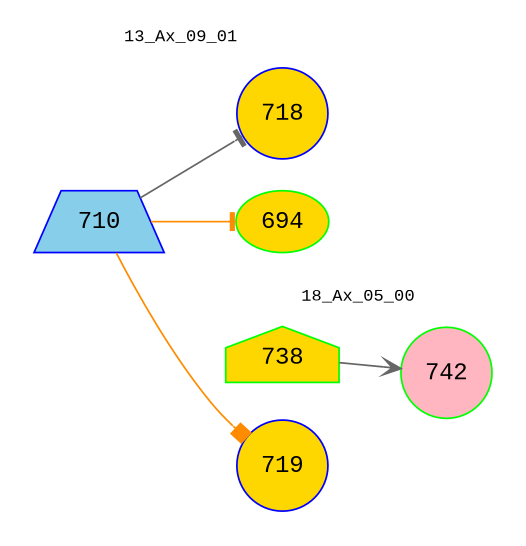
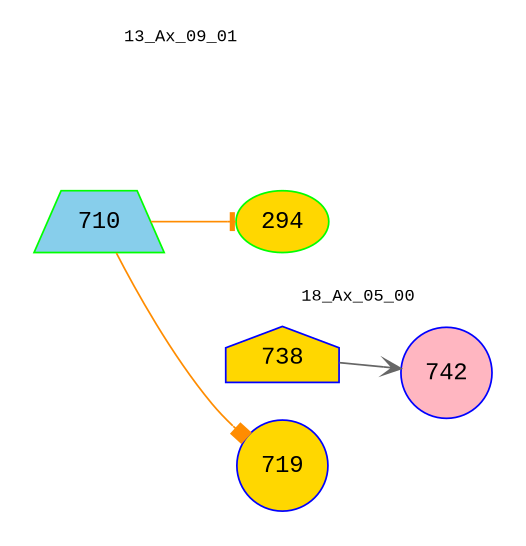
node "718": removed
node "710": color blue -> green
node "694": label "694" -> "294"
node "738": color green -> blue
node "742": color green -> blue
